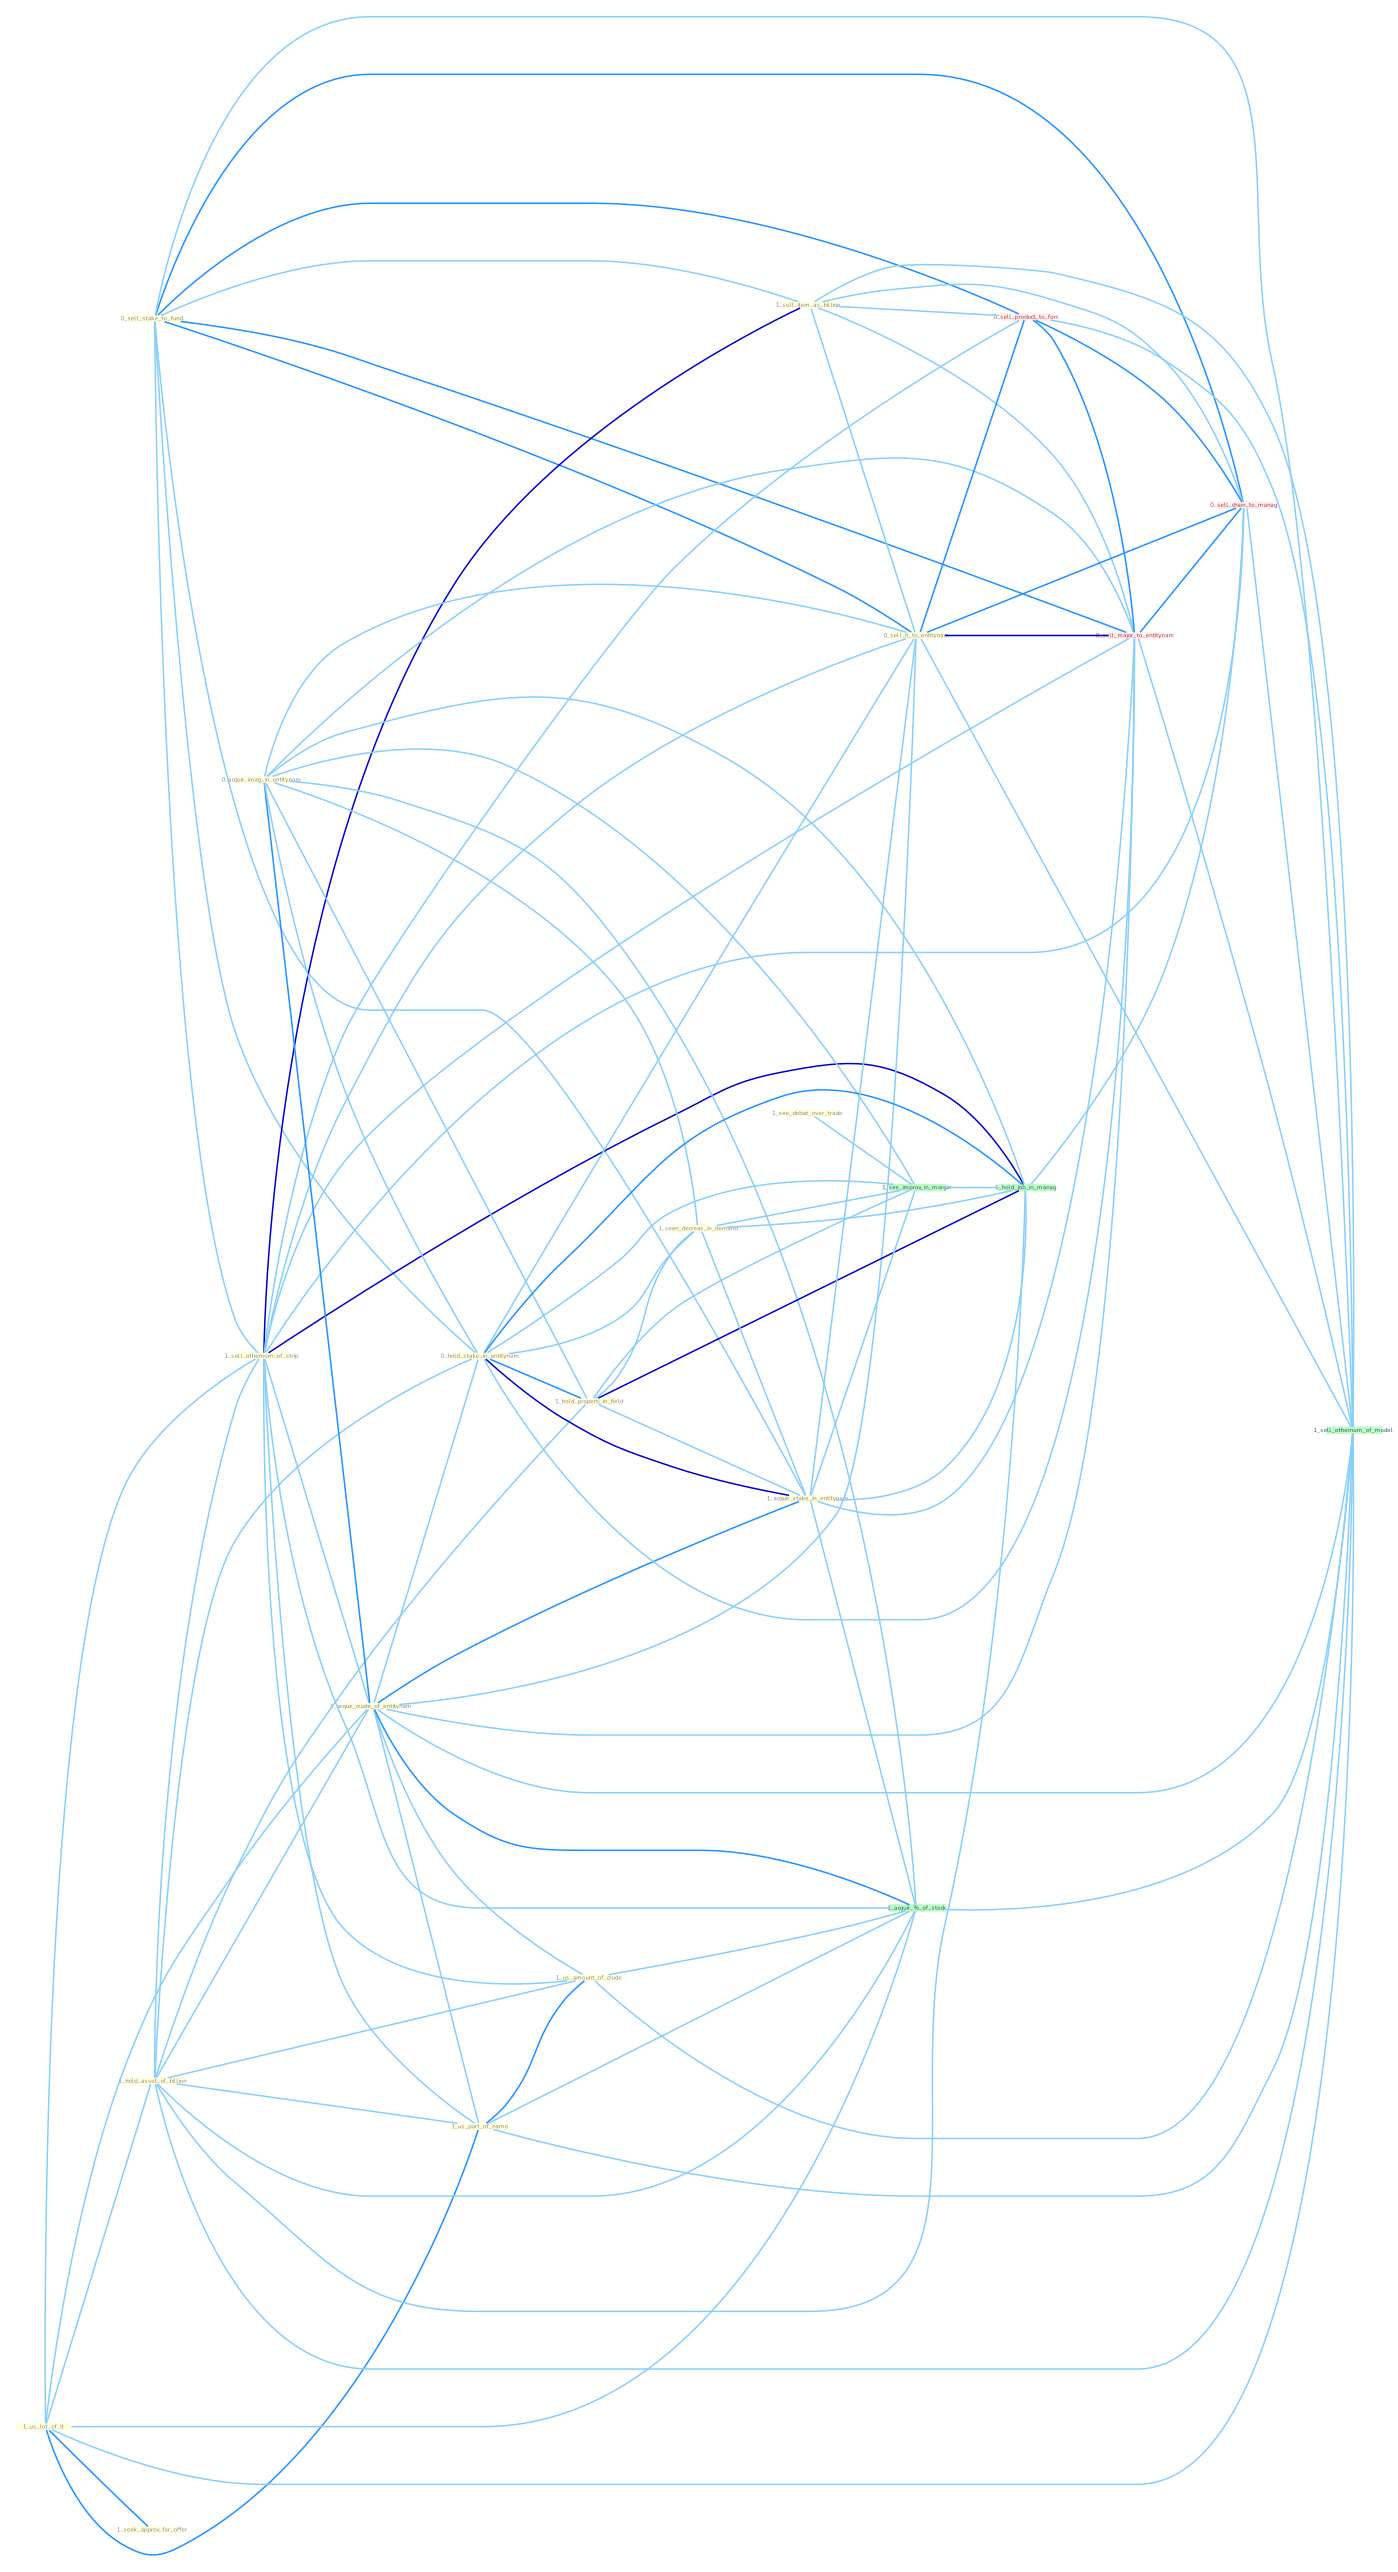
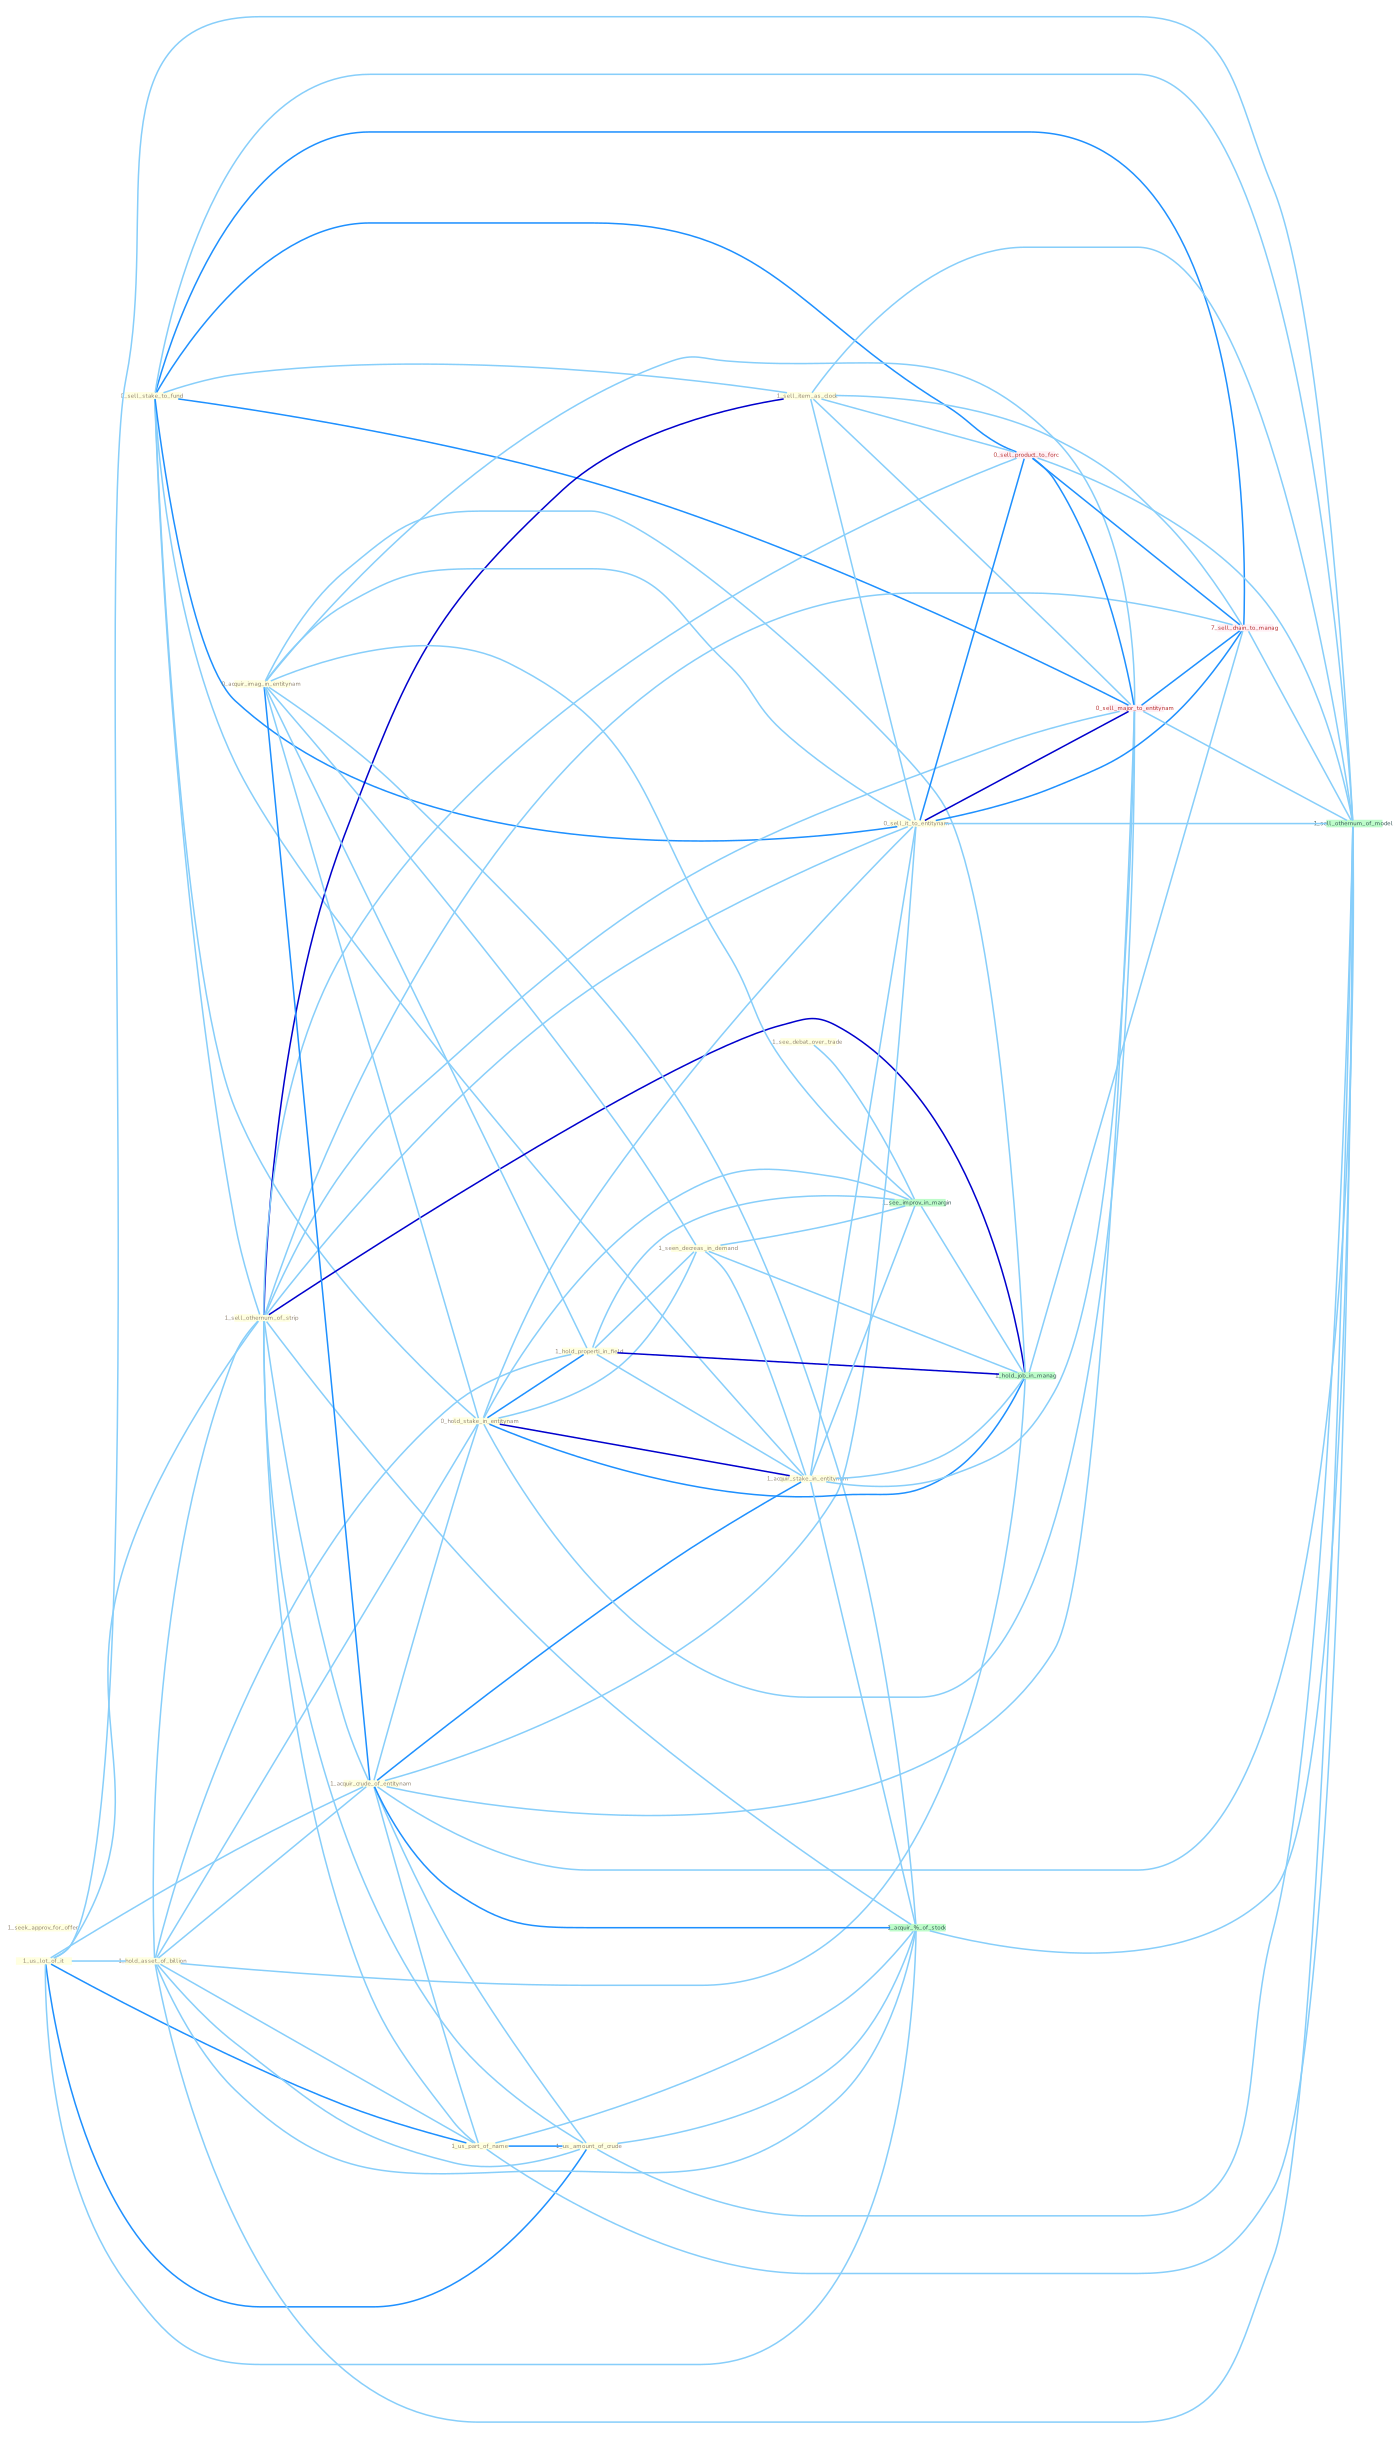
node "1_sell_item_as_billion": label "1_sell_item_as_billion" -> "1_sell_item_as_clock"
node "0_sell_chain_to_manag": label "0_sell_chain_to_manag" -> "7_sell_chain_to_manag"
edge "1_us_lot_of_it" -- "1_seek_approv_for_offer": now "1_us_lot_of_it" -- "1_us_amount_of_crude"
